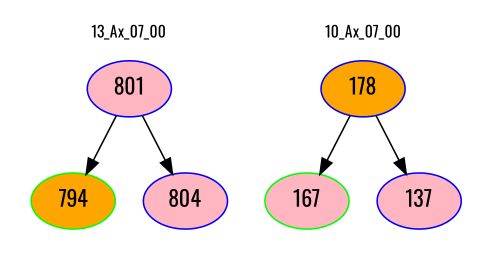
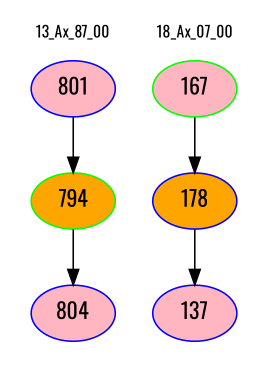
cluster "13_Ax_07_00": label "13_Ax_07_00" -> "13_Ax_87_00"
cluster "10_Ax_07_00": label "10_Ax_07_00" -> "18_Ax_07_00"
edge "801" -> "804": now "794" -> "804"
edge "178" -> "167": reversed
